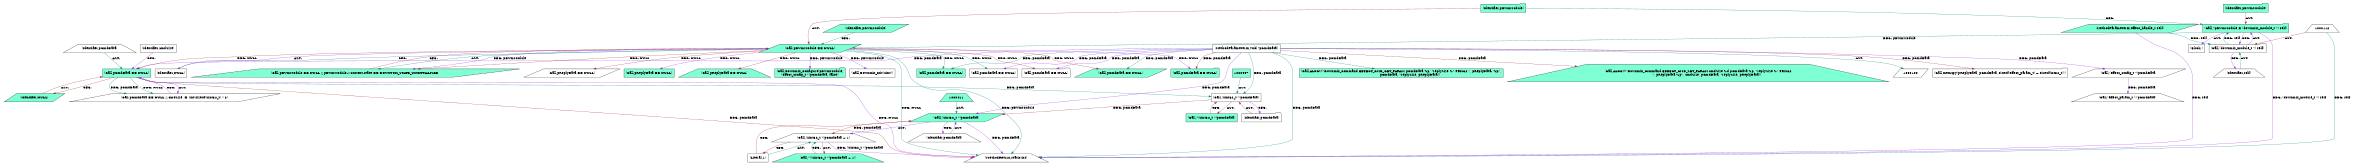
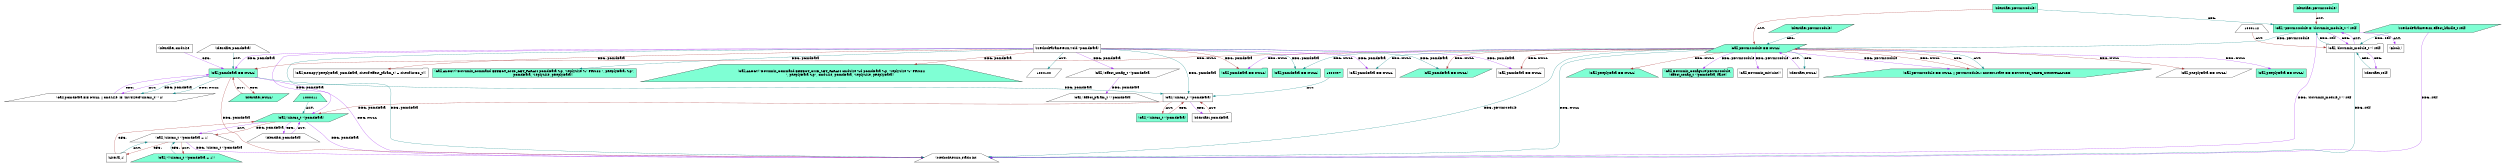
edge "(Identifier,self)" -> "(Call,(downmix_module_t *) self)": label "AST: " -> "CFG: "
node "(Identifier,self)": shape trapezium -> box
edge "1000112" -> "(MethodReturn,static int)": now "(Call,(downmix_module_t *) self)" -> "(MethodReturn,static int)"
